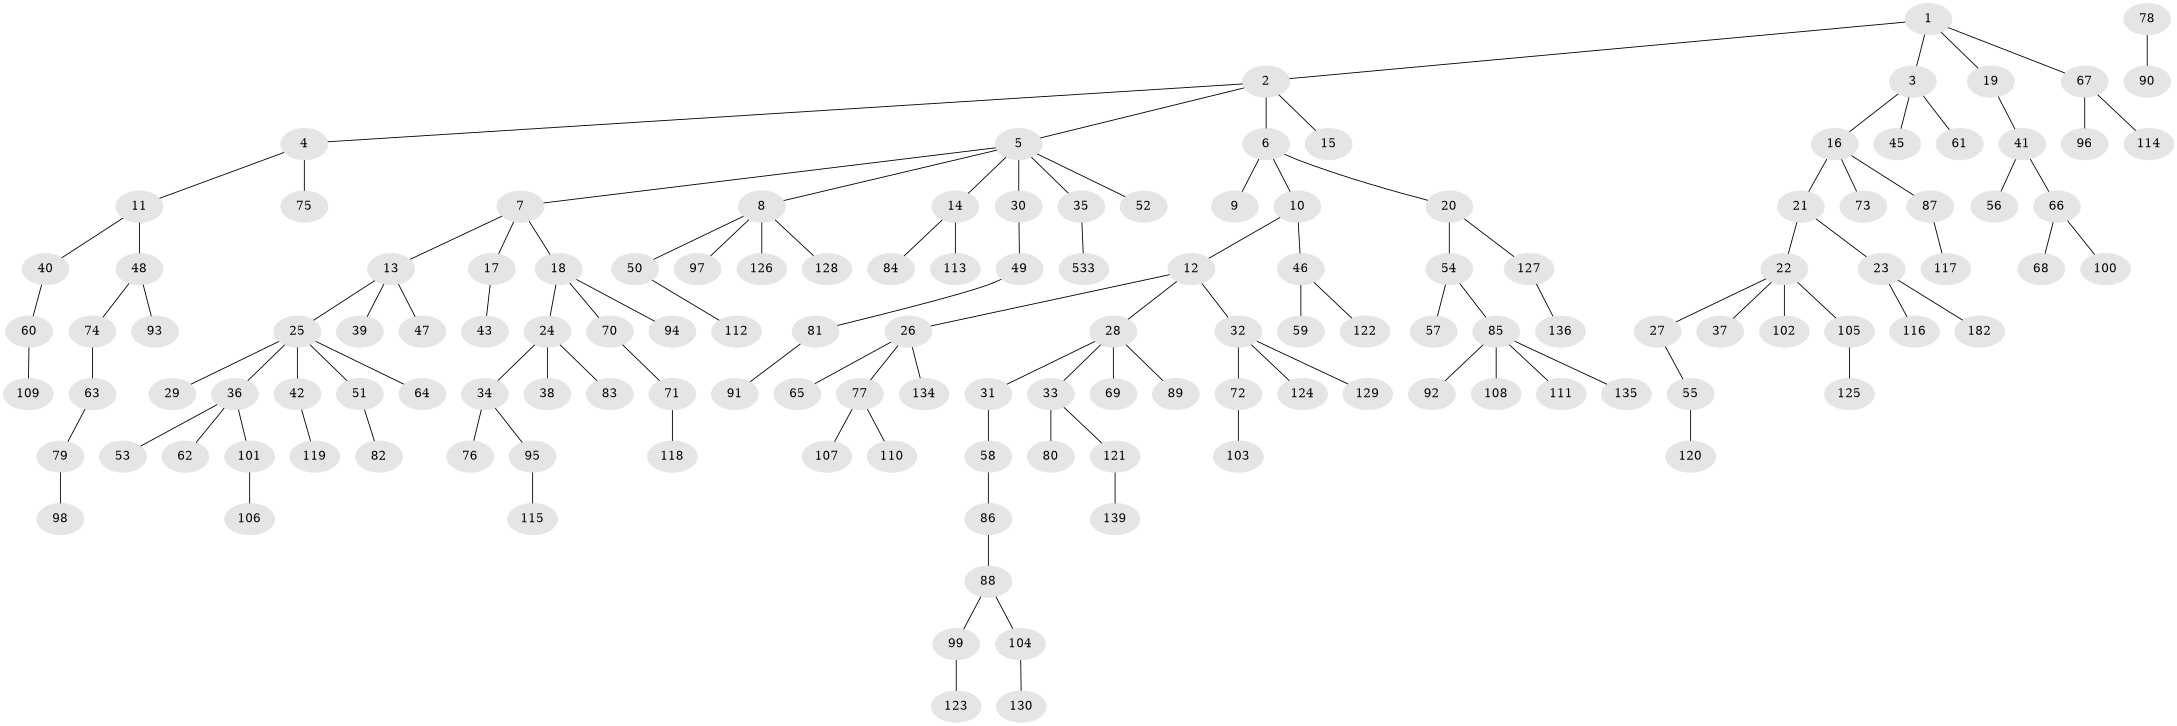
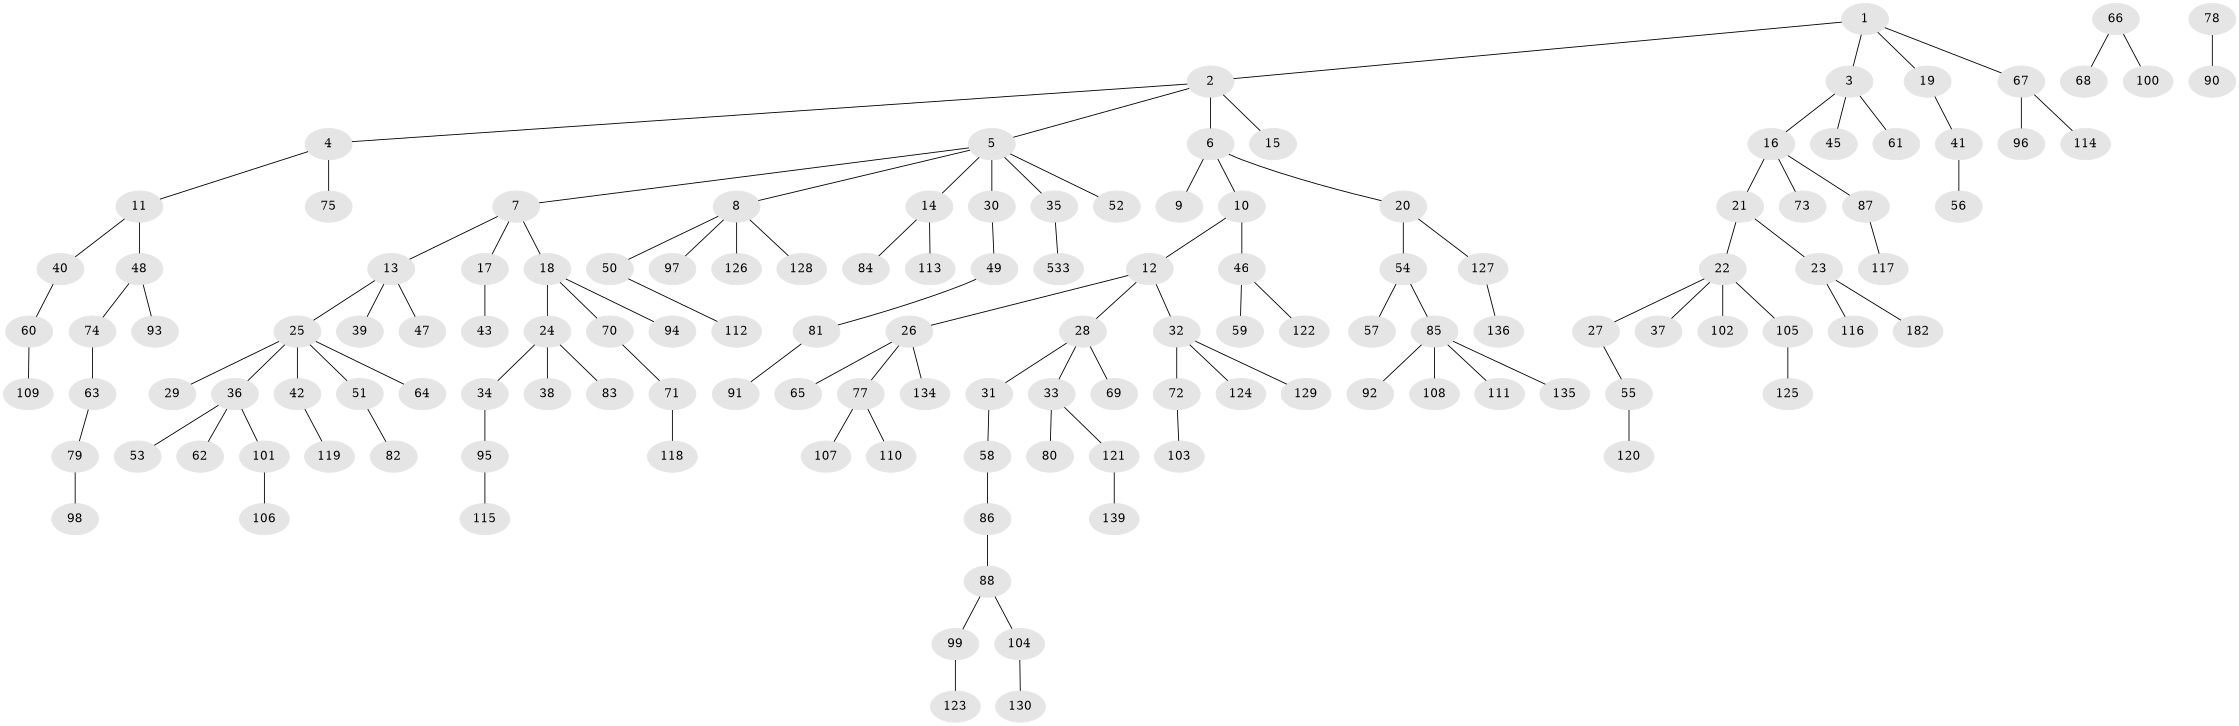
edge "41" -- "66": removed
node "89": removed
node "76": removed
